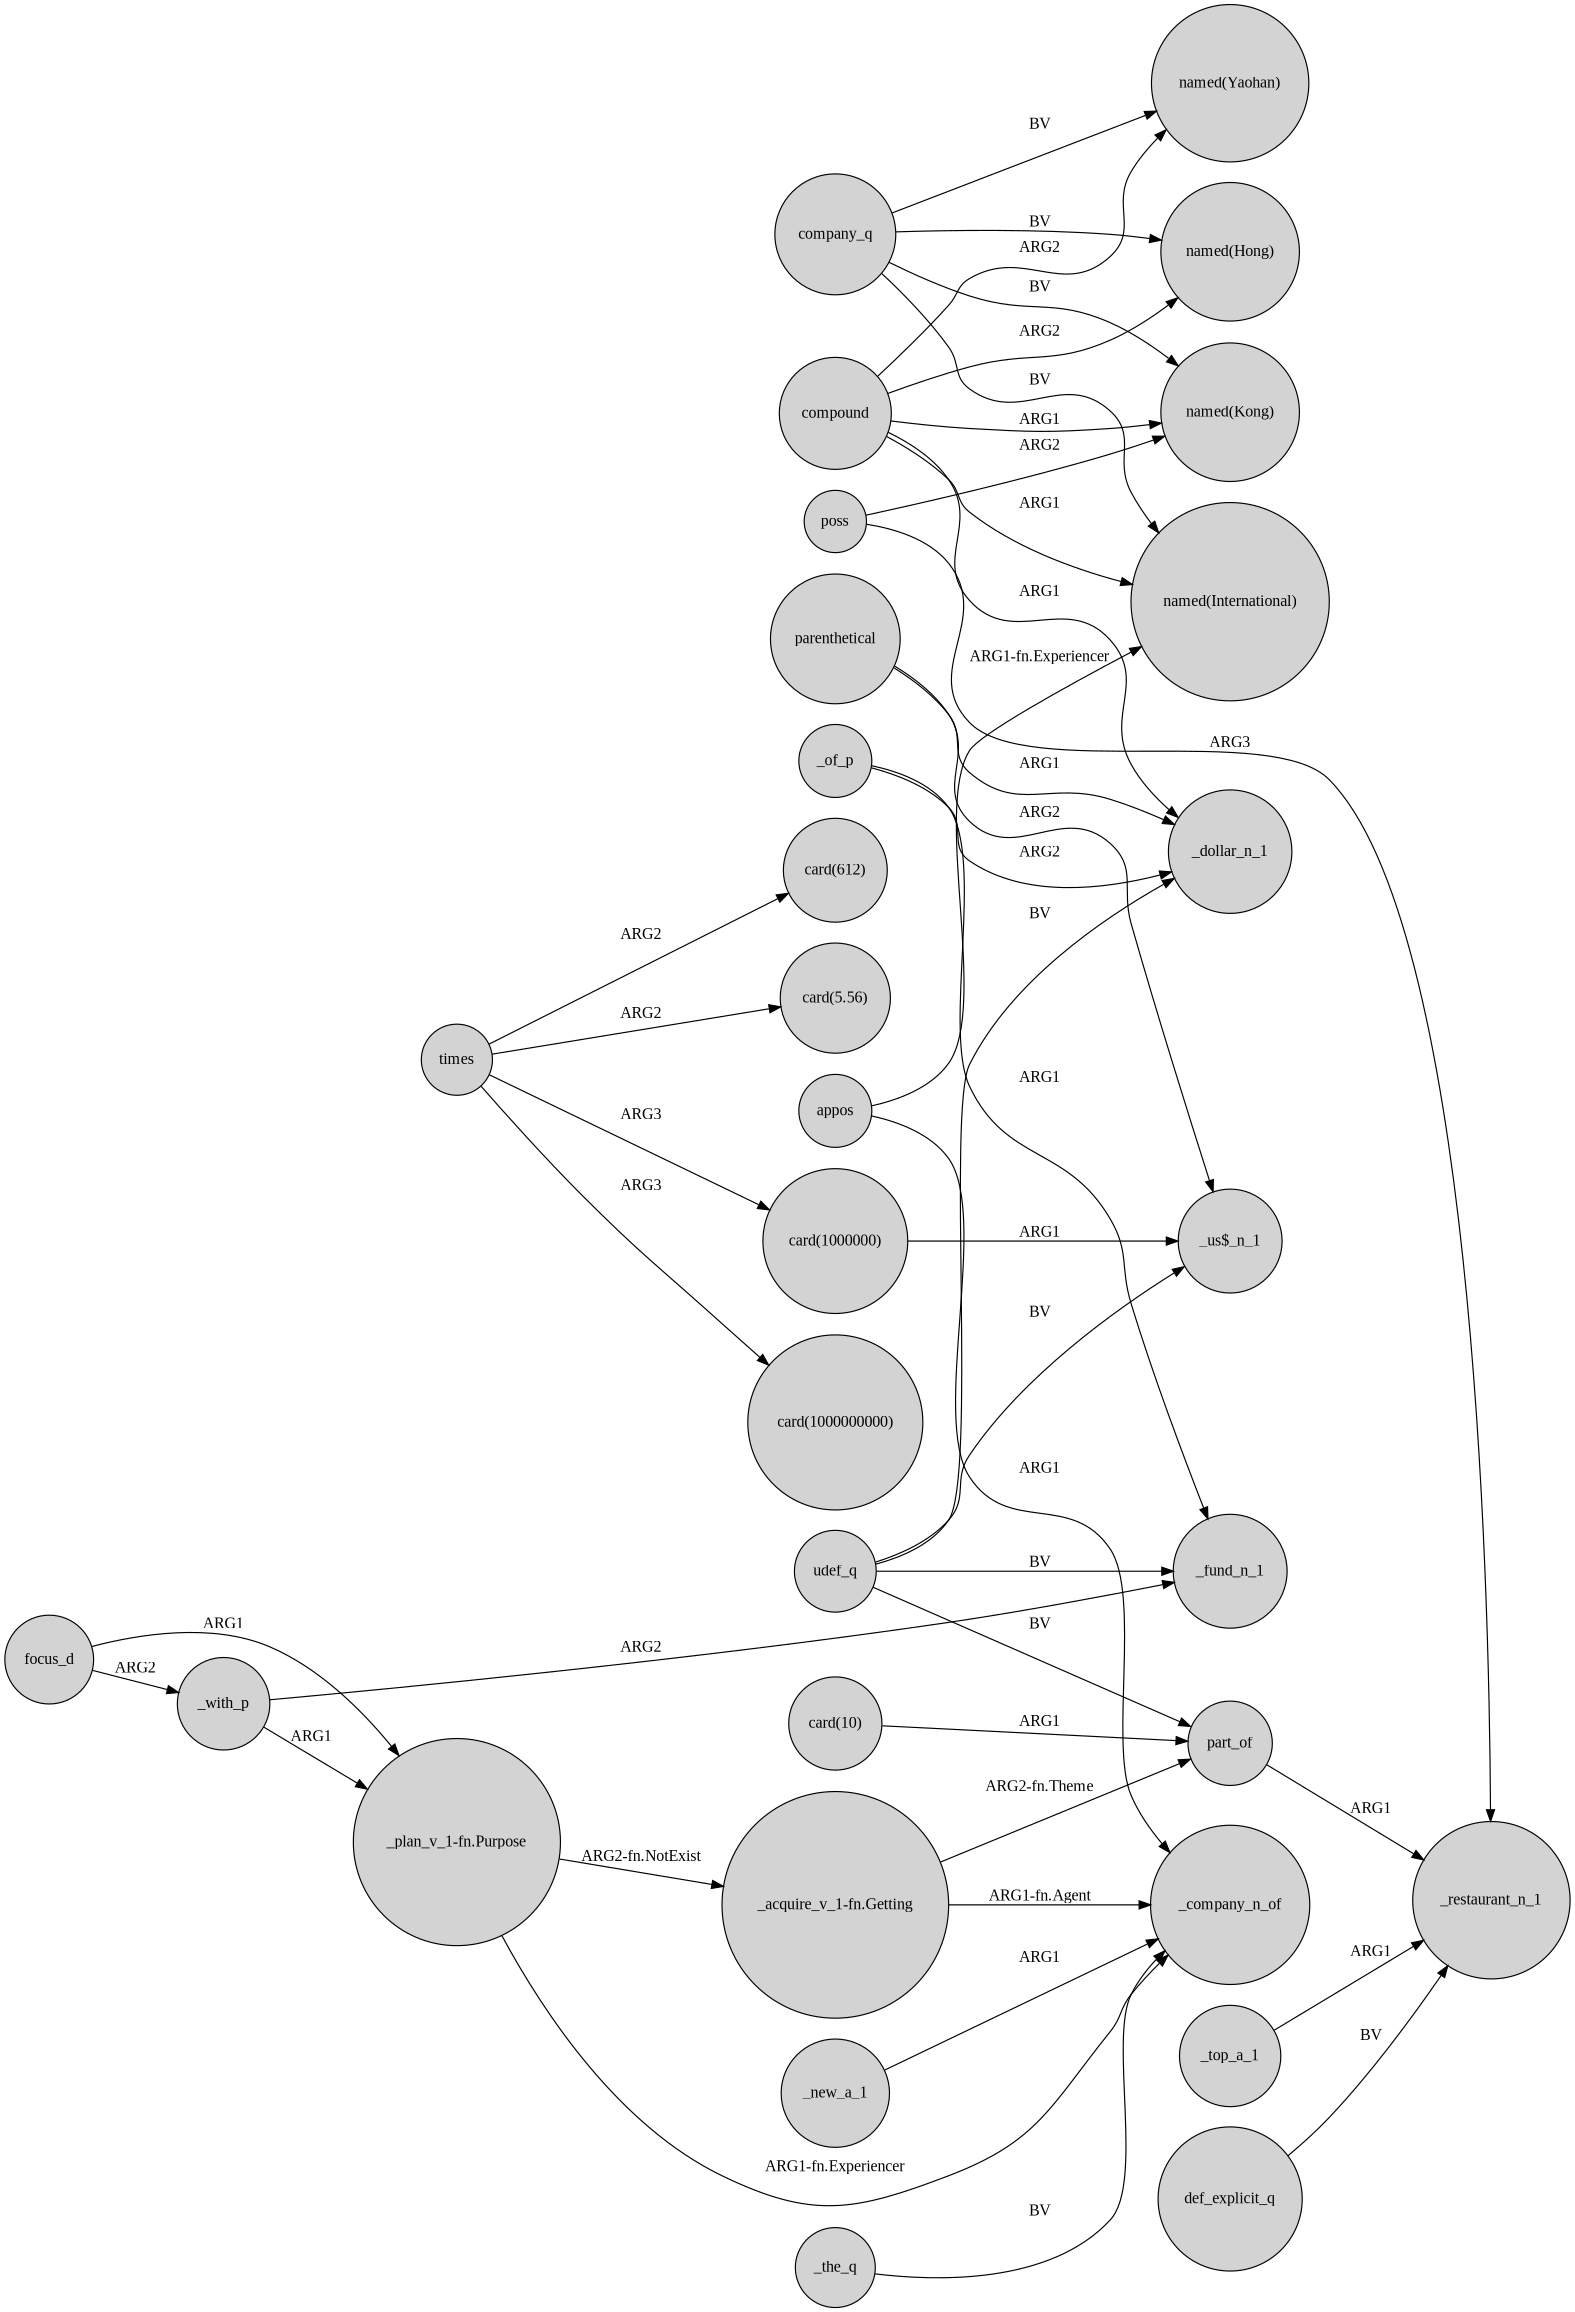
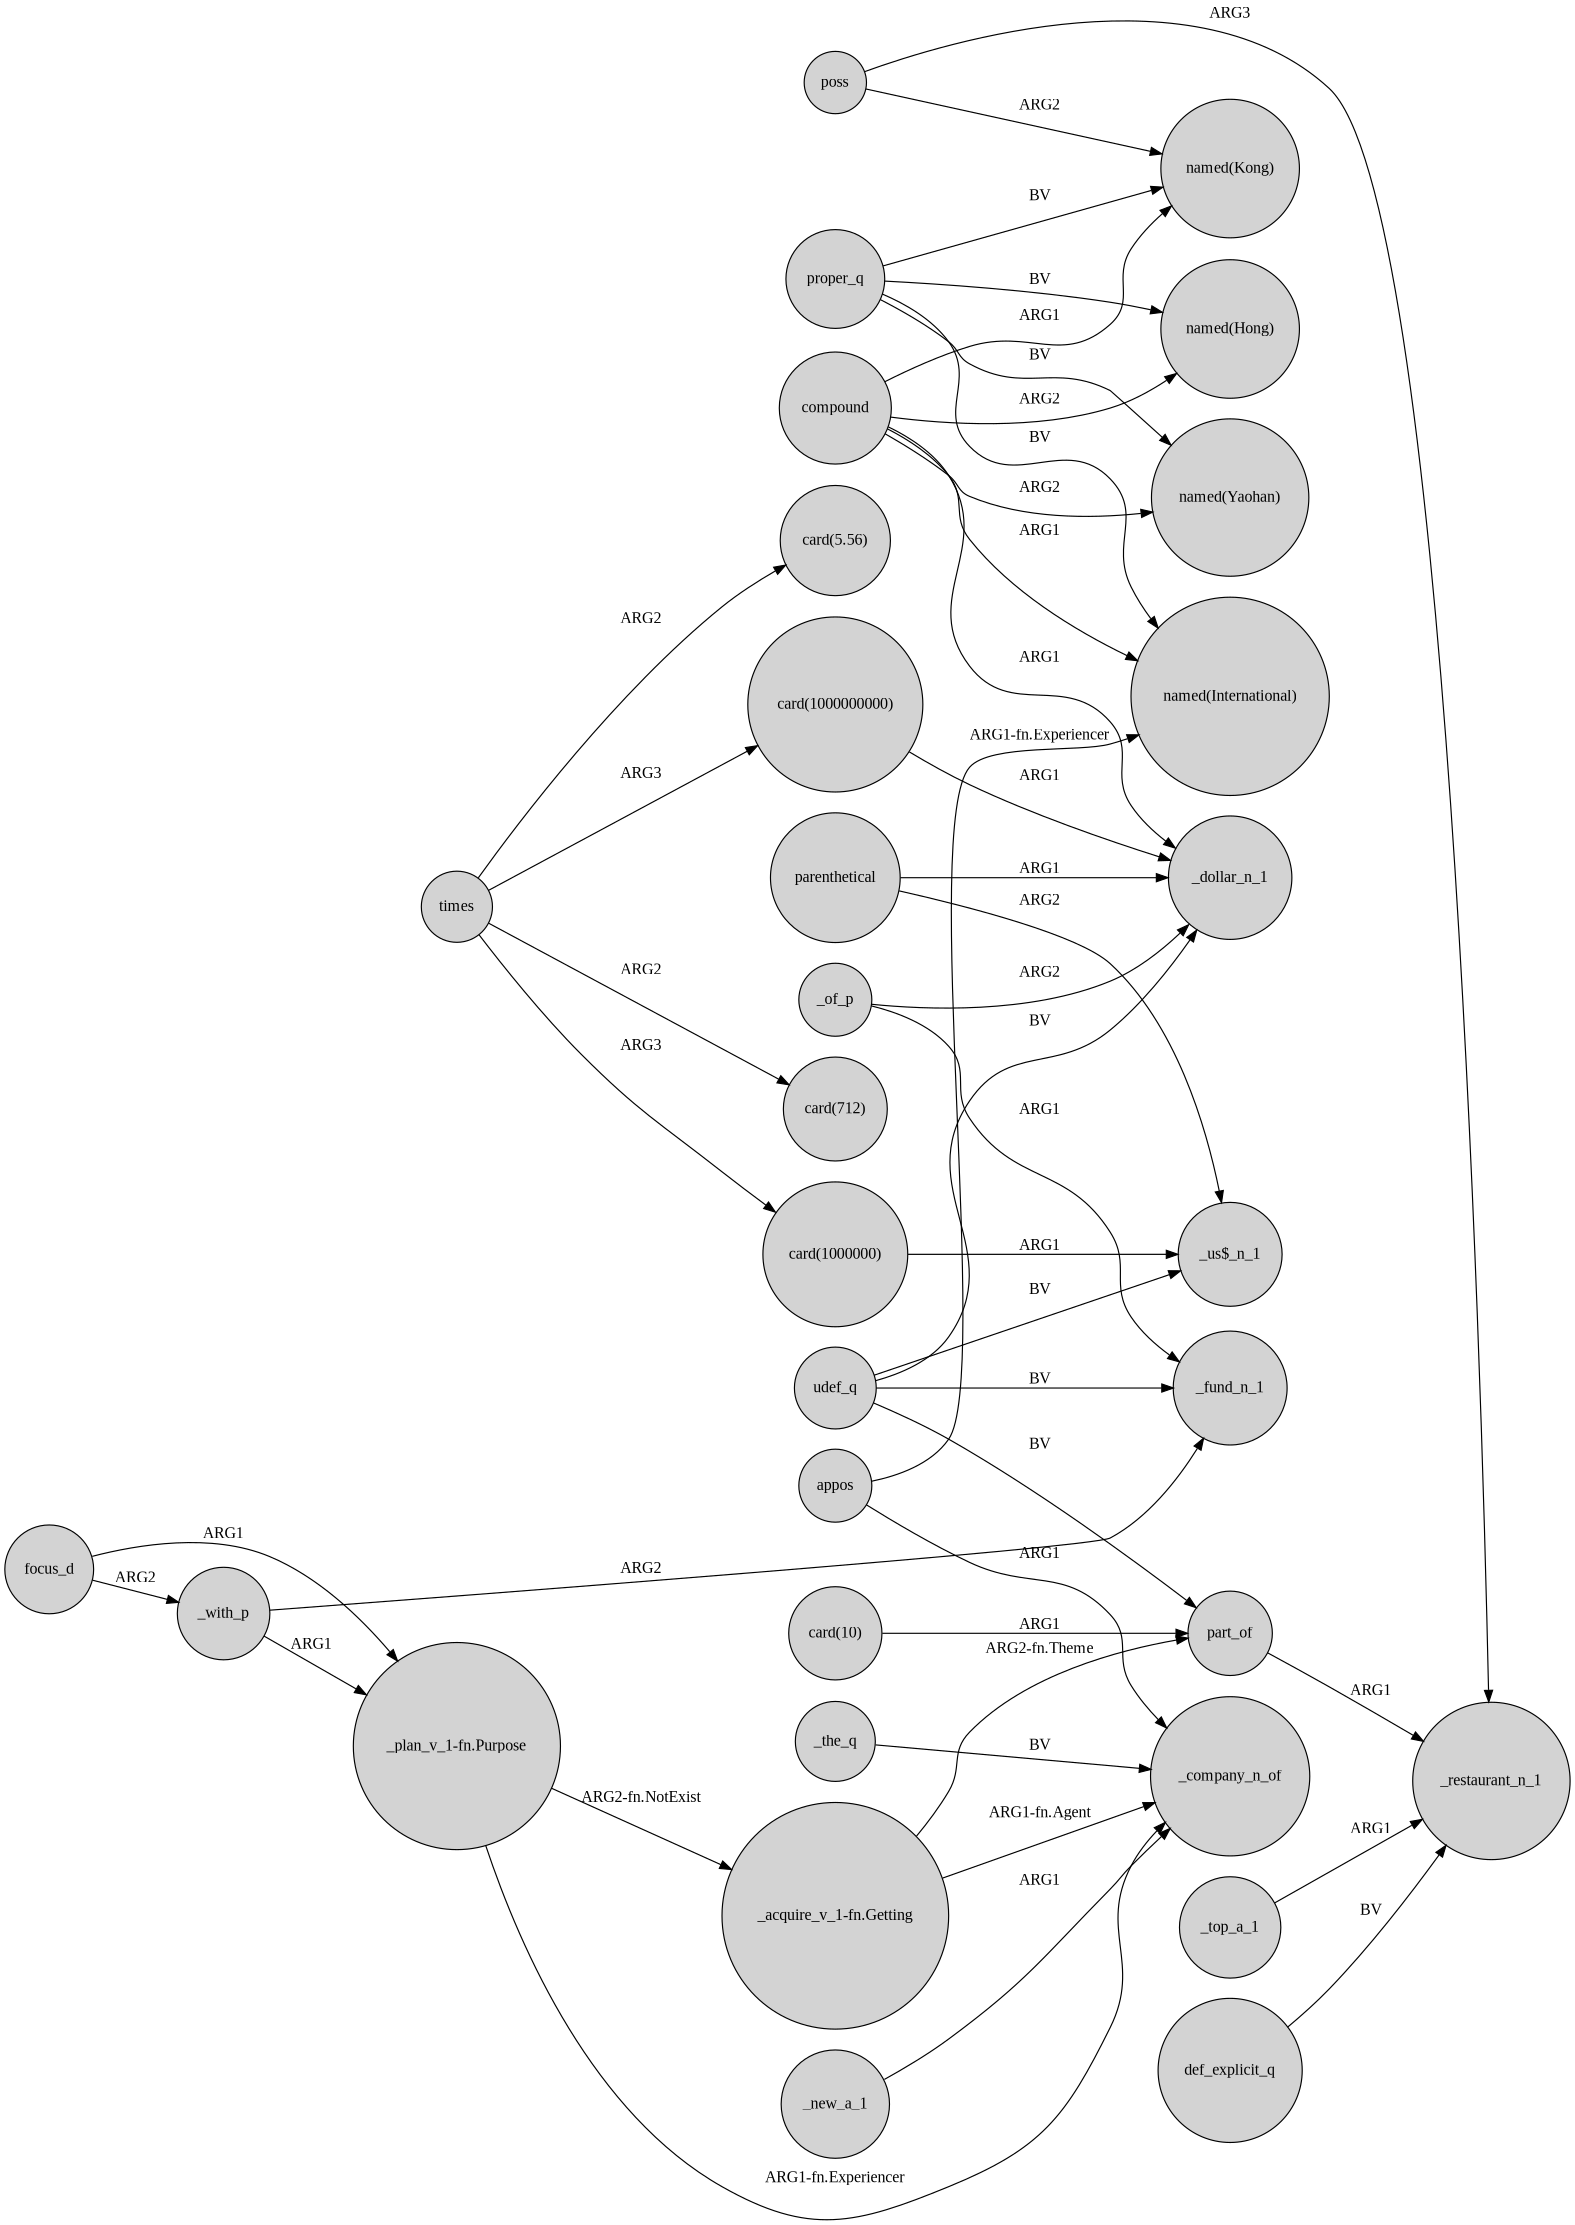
node "company_q": label "company_q" -> "proper_q"
edge "card(1000000000)" -> "_dollar_n_1": added, label "ARG1"
node "card(612)": label "card(612)" -> "card(712)"
